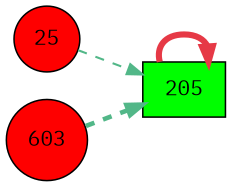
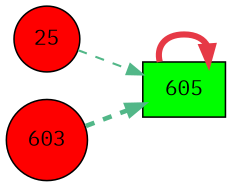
node "205": label "205" -> "605"
